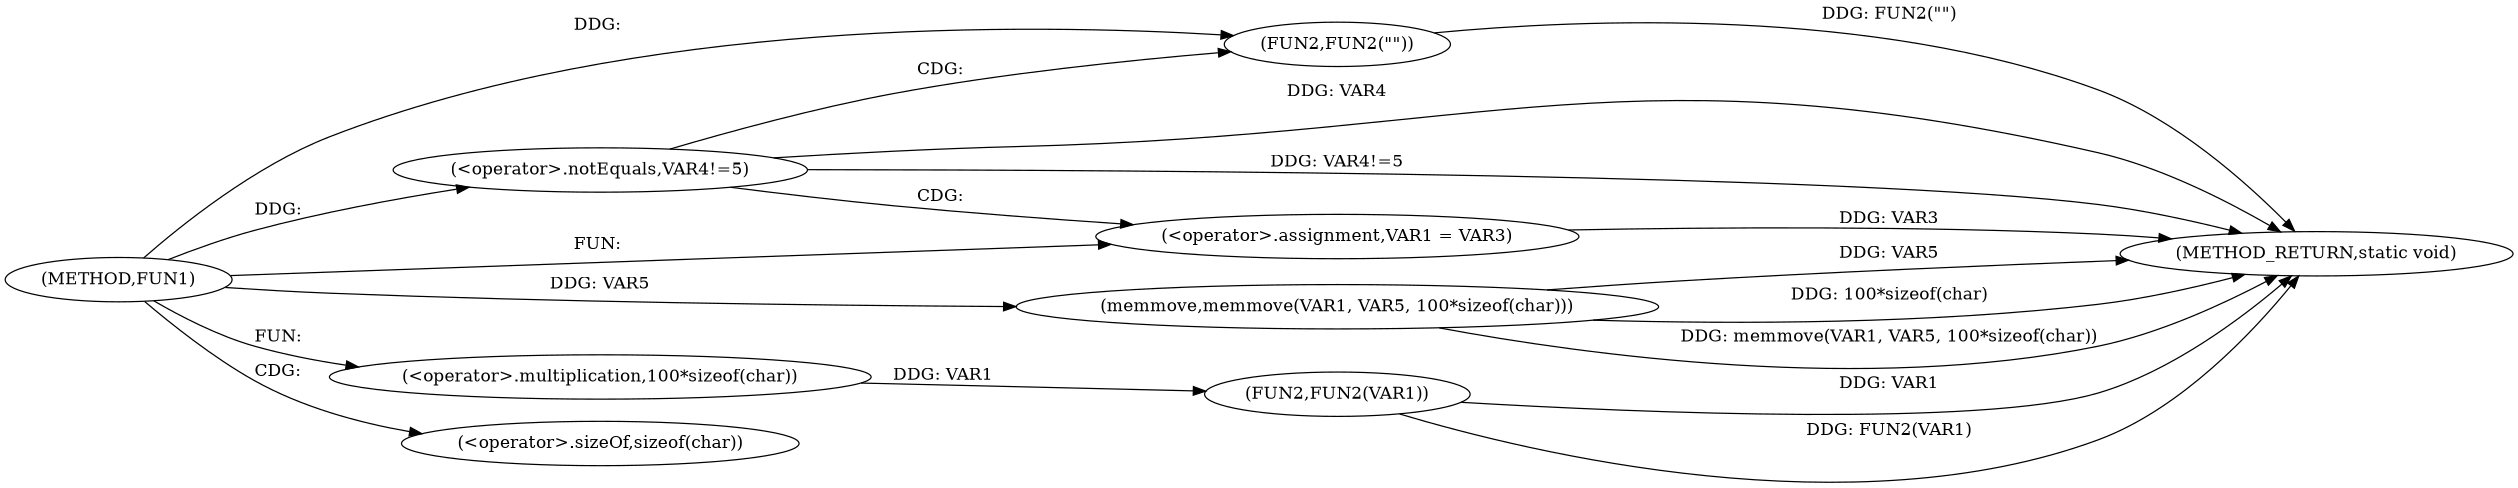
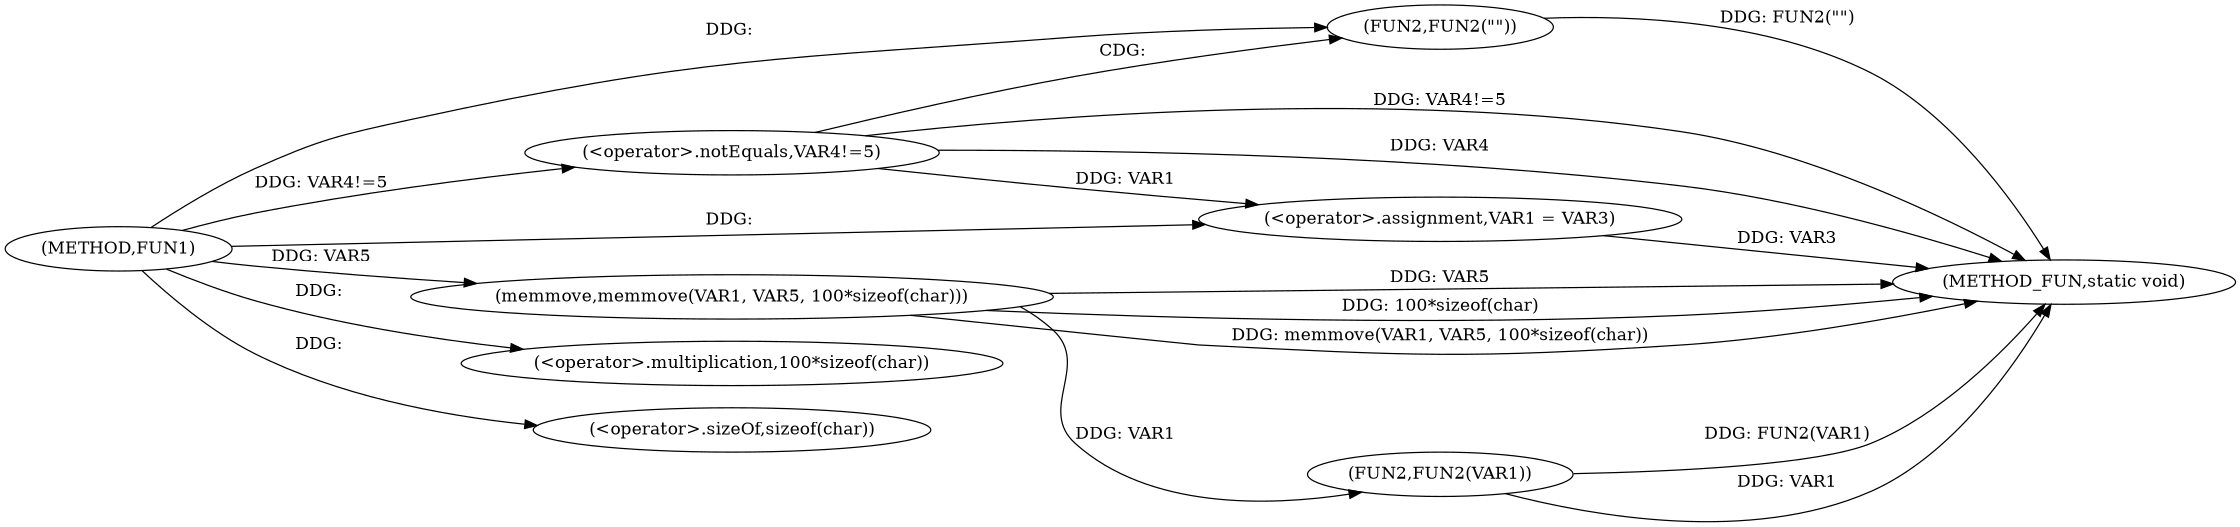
edge "(<operator>.notEquals,VAR4!=5)" -> "(<operator>.assignment,VAR1 = VAR3)": label "CDG: " -> "DDG: VAR1"
edge "(METHOD,FUN1)" -> "(<operator>.notEquals,VAR4!=5)": label "DDG: " -> "DDG: VAR4!=5"
edge "(METHOD,FUN1)" -> "(<operator>.assignment,VAR1 = VAR3)": label "FUN: " -> "DDG: "
node "(METHOD_RETURN,static void)": label "(METHOD_RETURN,static void)" -> "(METHOD_FUN,static void)"
edge "(METHOD,FUN1)" -> "(<operator>.multiplication,100*sizeof(char))": label "FUN: " -> "DDG: "
edge "(METHOD,FUN1)" -> "(<operator>.sizeOf,sizeof(char))": label "CDG: " -> "DDG: "
edge "(<operator>.multiplication,100*sizeof(char))" -> "(FUN2,FUN2(VAR1))": now "(memmove,memmove(VAR1, VAR5, 100*sizeof(char)))" -> "(FUN2,FUN2(VAR1))"
